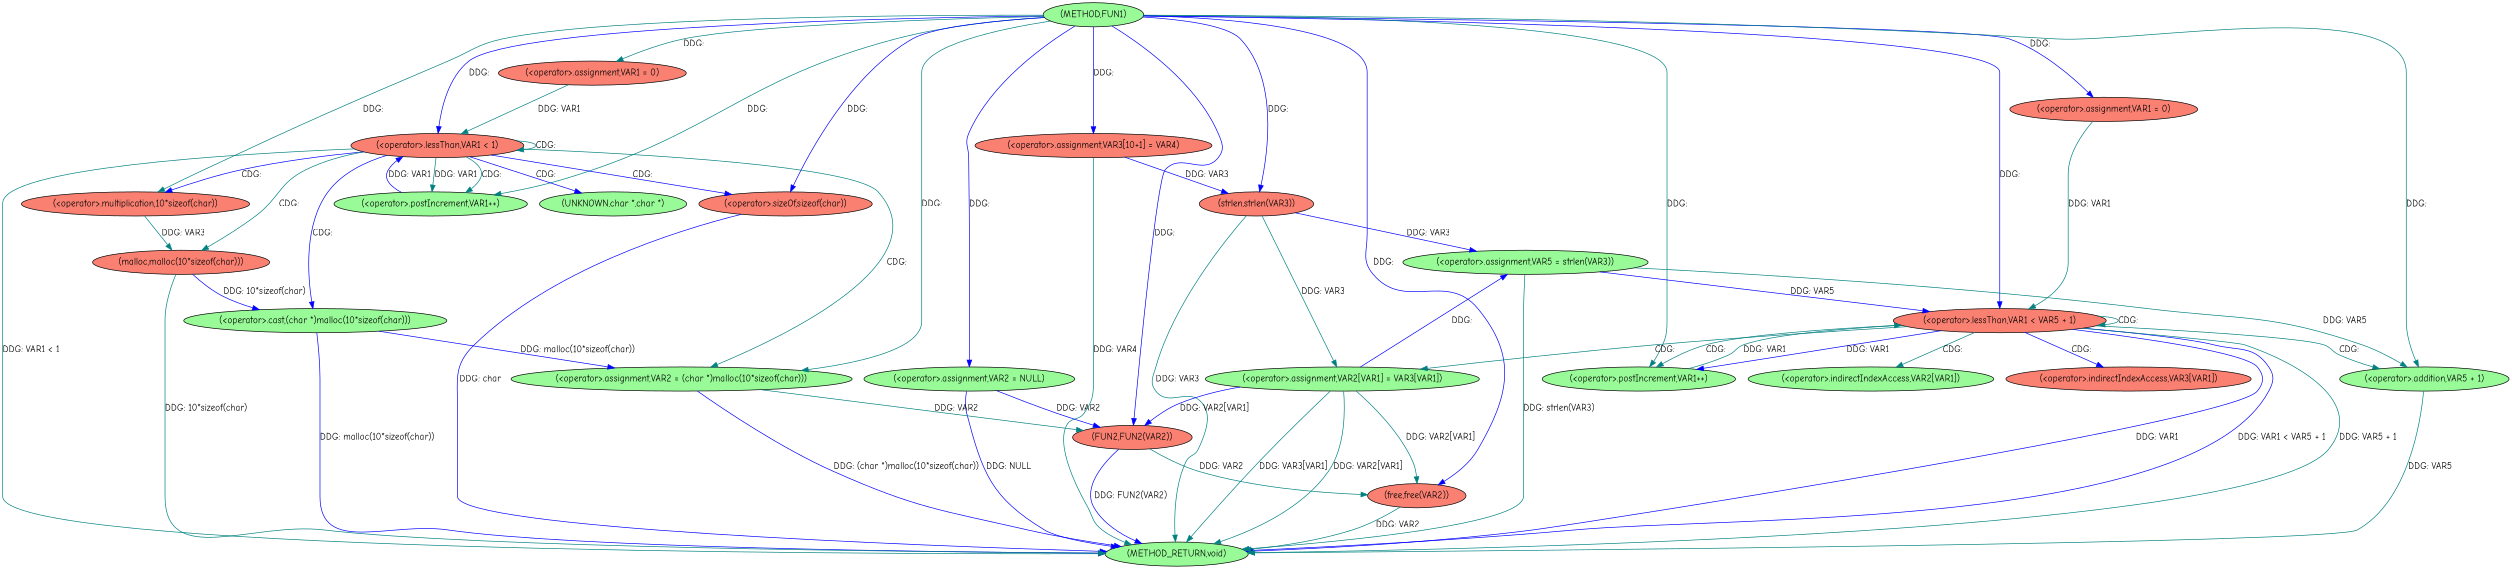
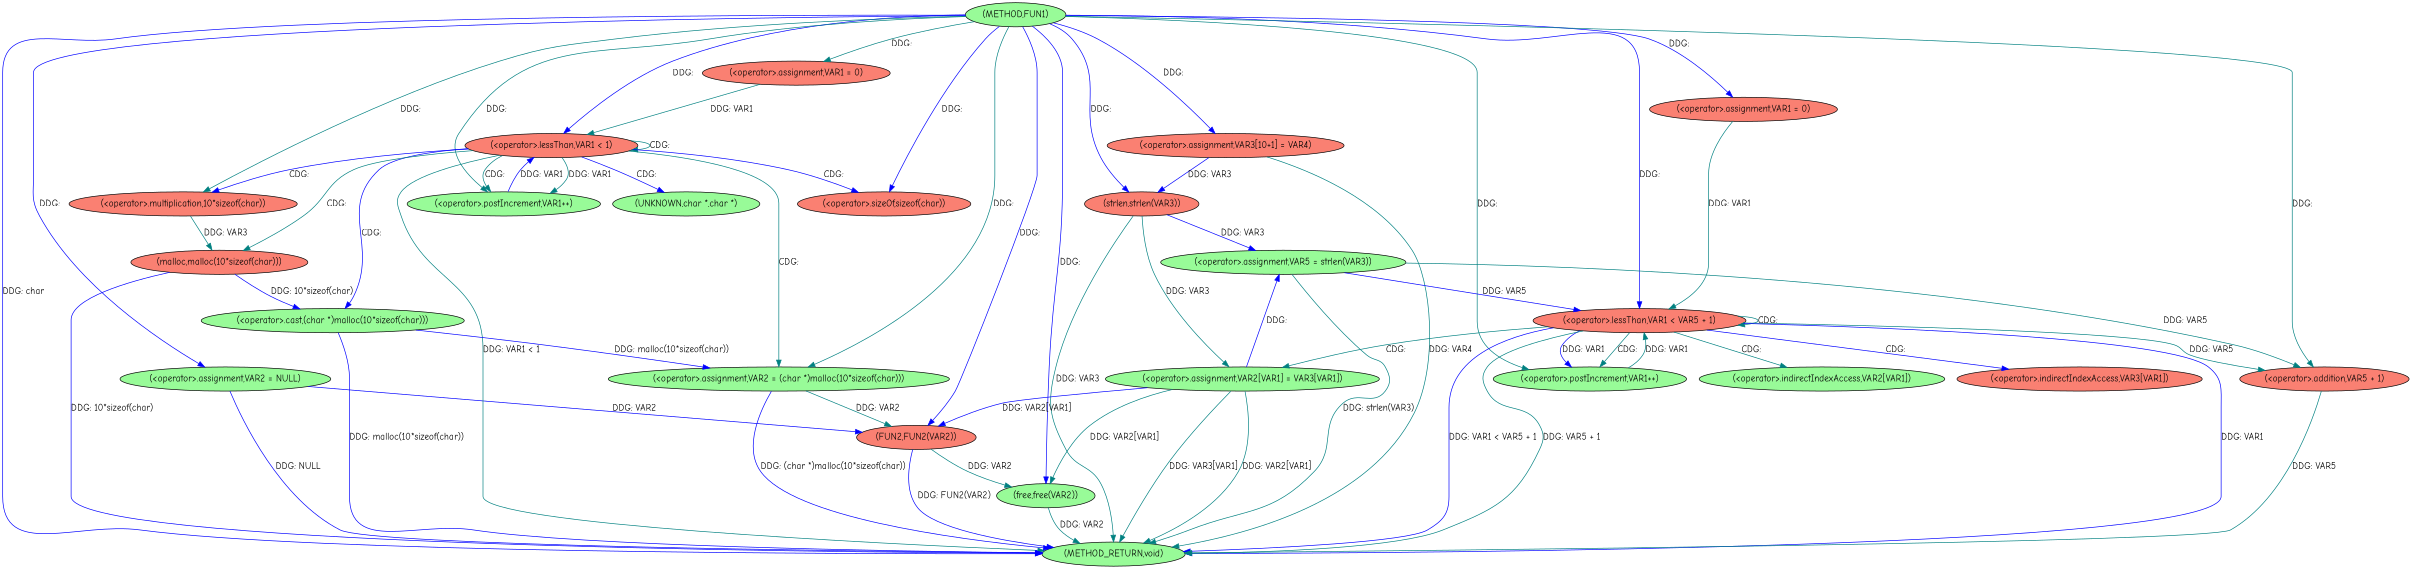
edge "(<operator>.lessThan,VAR1 < VAR5 + 1)" -> "(<operator>.addition,VAR5 + 1)": label "CDG: " -> "DDG: VAR5"
node "(<operator>.addition,VAR5 + 1)": fillcolor palegreen -> salmon
node "(free,free(VAR2))": fillcolor salmon -> palegreen
edge "(<operator>.sizeOf,sizeof(char))" -> "(METHOD_RETURN,void)": now "(METHOD,FUN1)" -> "(METHOD_RETURN,void)"
edge "(malloc,malloc(10*sizeof(char)))" -> "(METHOD_RETURN,void)": color teal -> blue
